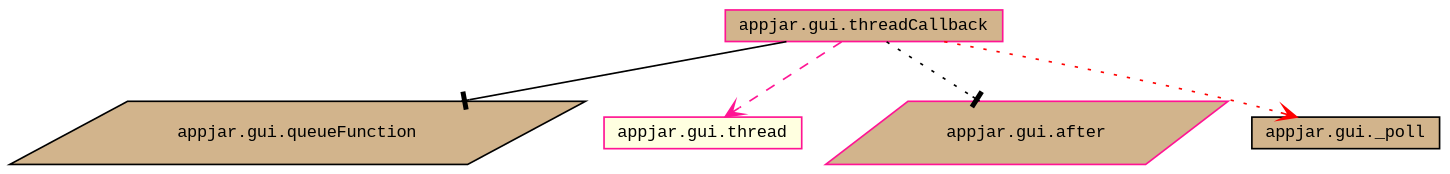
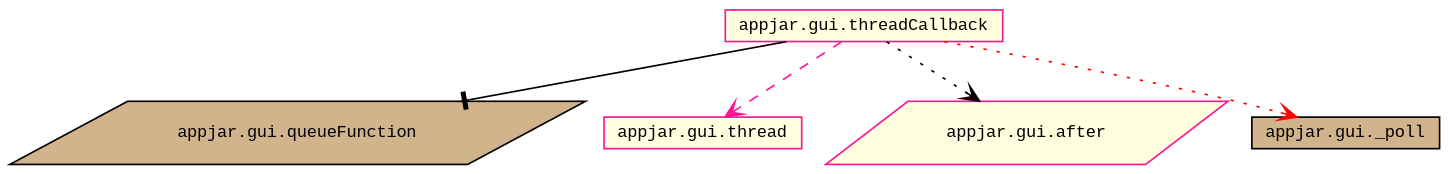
node "appjar.gui.threadCallback": fillcolor tan -> lightyellow
edge "appjar.gui.threadCallback" -> "appjar.gui.after": arrowhead tee -> vee
node "appjar.gui.after": fillcolor tan -> lightyellow
